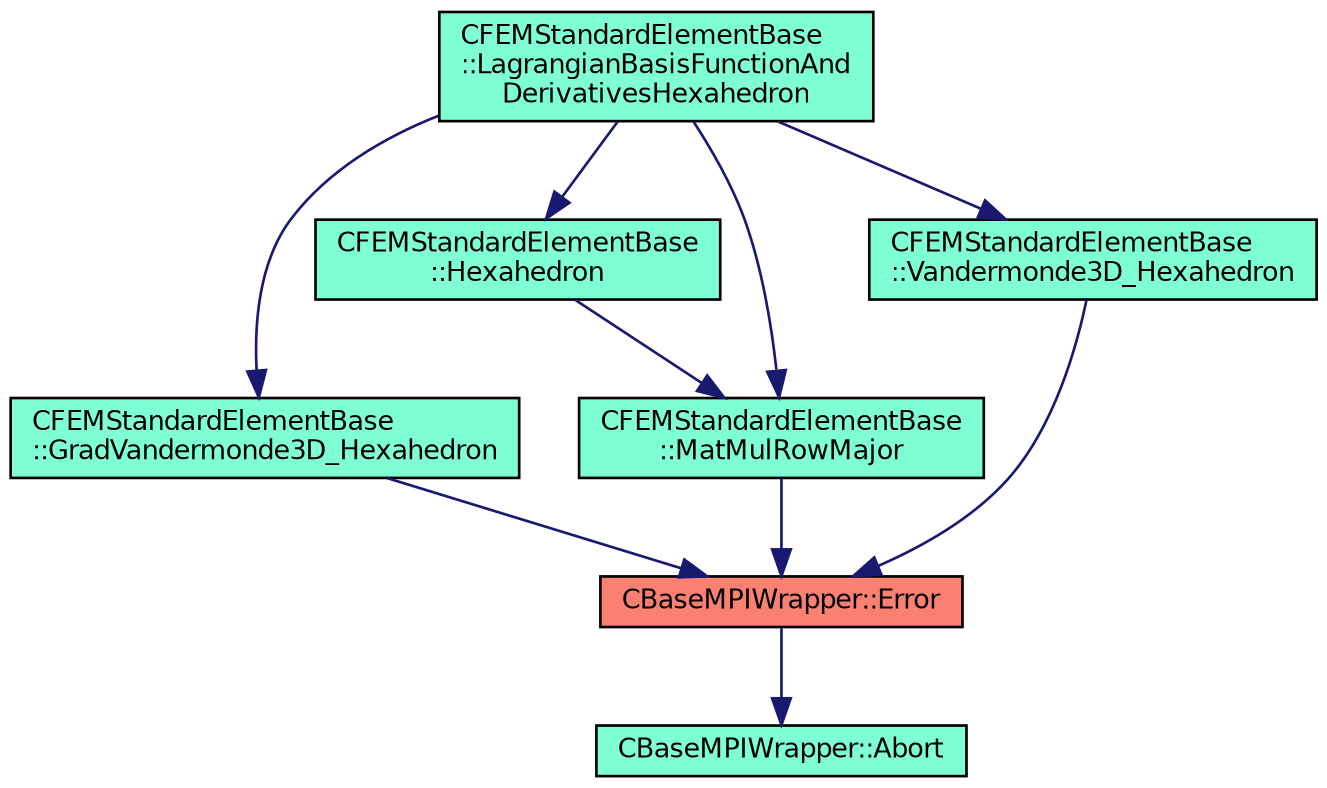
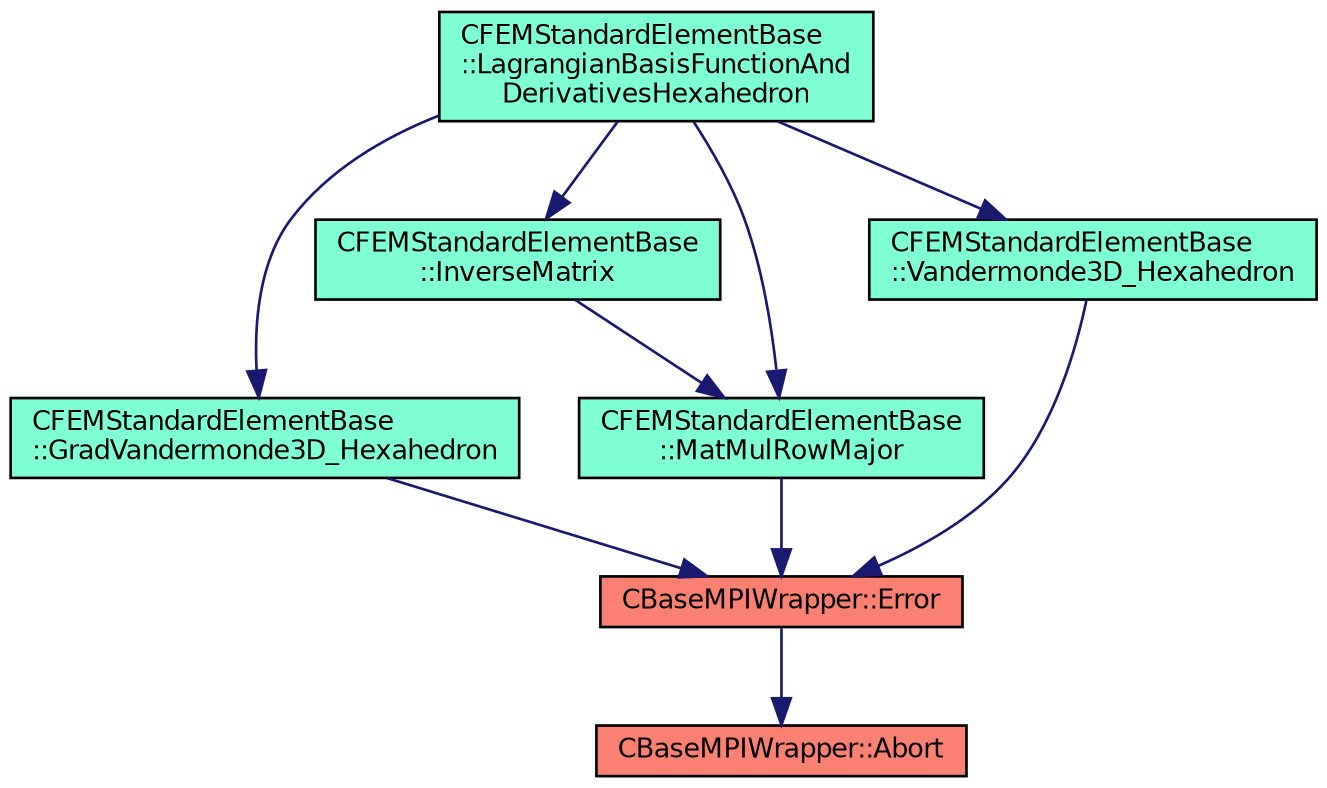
node "CFEMStandardElementBase ::Hexahedron": label "CFEMStandardElementBase ::Hexahedron" -> "CFEMStandardElementBase ::InverseMatrix"
node "CBaseMPIWrapper::Abort": fillcolor aquamarine -> salmon
